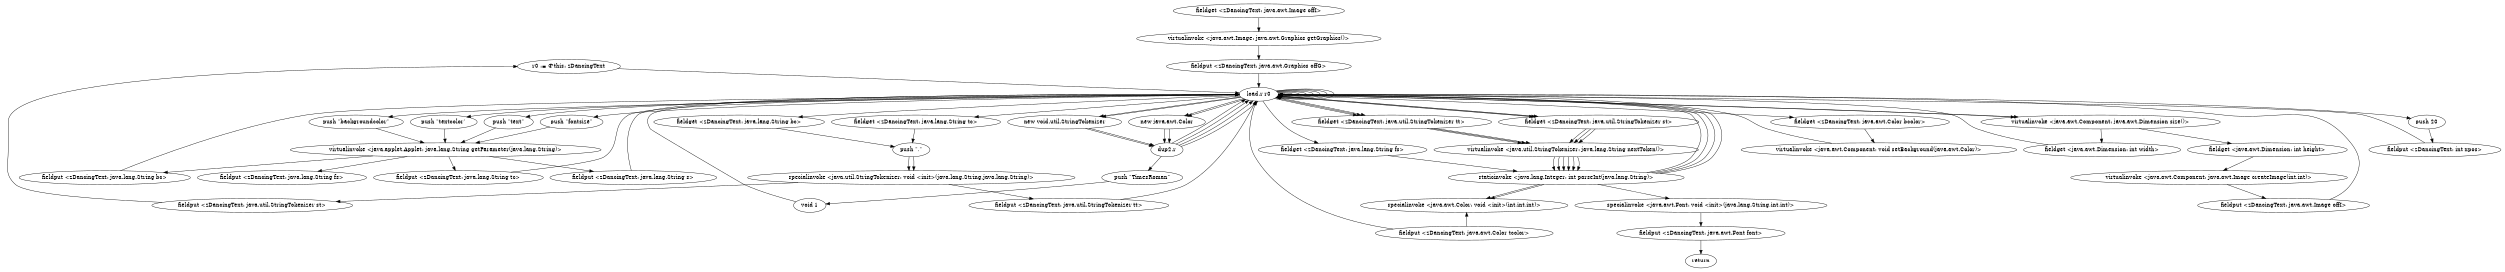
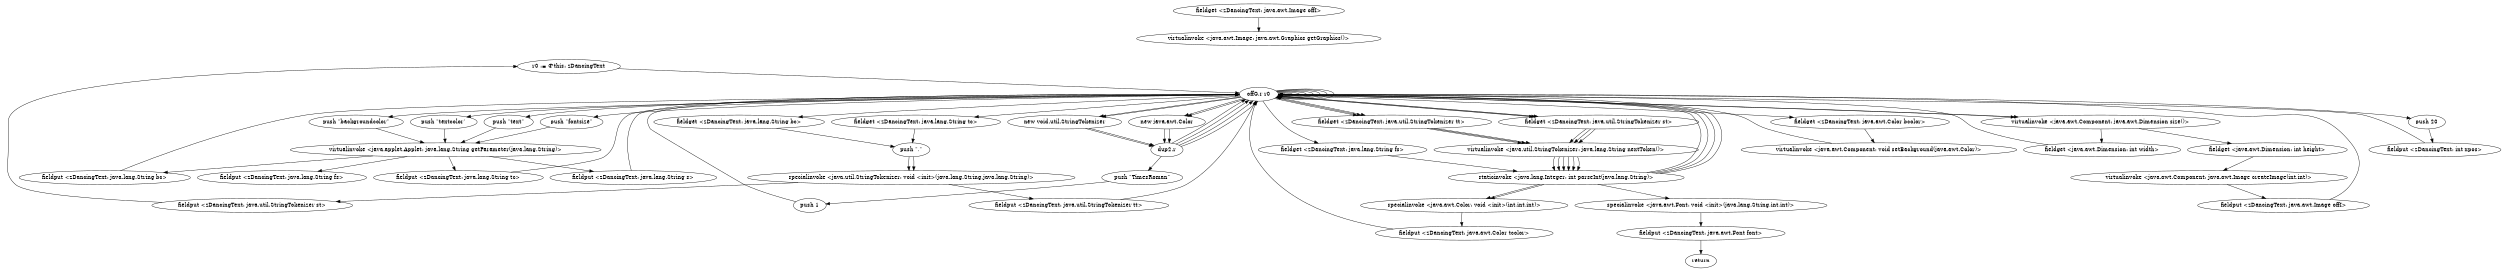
node "fieldput <zDancingText: java.awt.Graphics offG>": removed
node "load.r r0": label "load.r r0" -> "offG.r r0"
node "void 1": label "void 1" -> "push 1"
edge "fieldput <zDancingText: java.awt.Color tcolor>" -> "specialinvoke <java.awt.Color: void <init>(int,int,int)>": reversed
